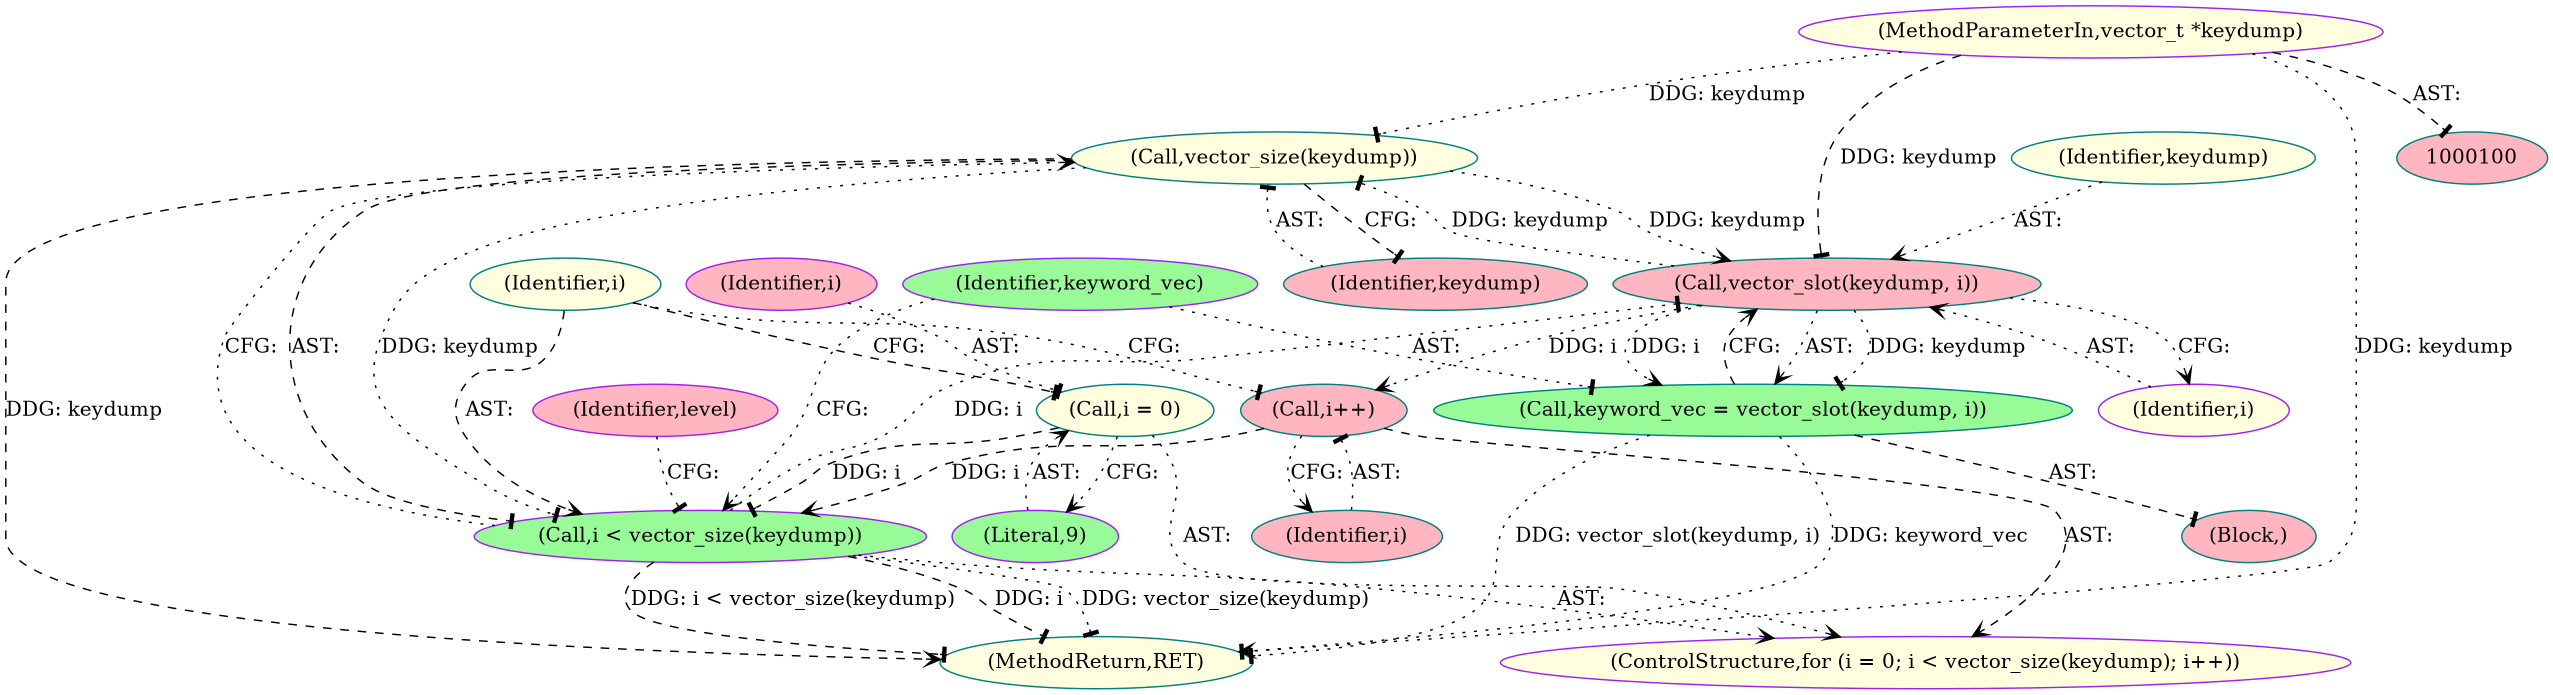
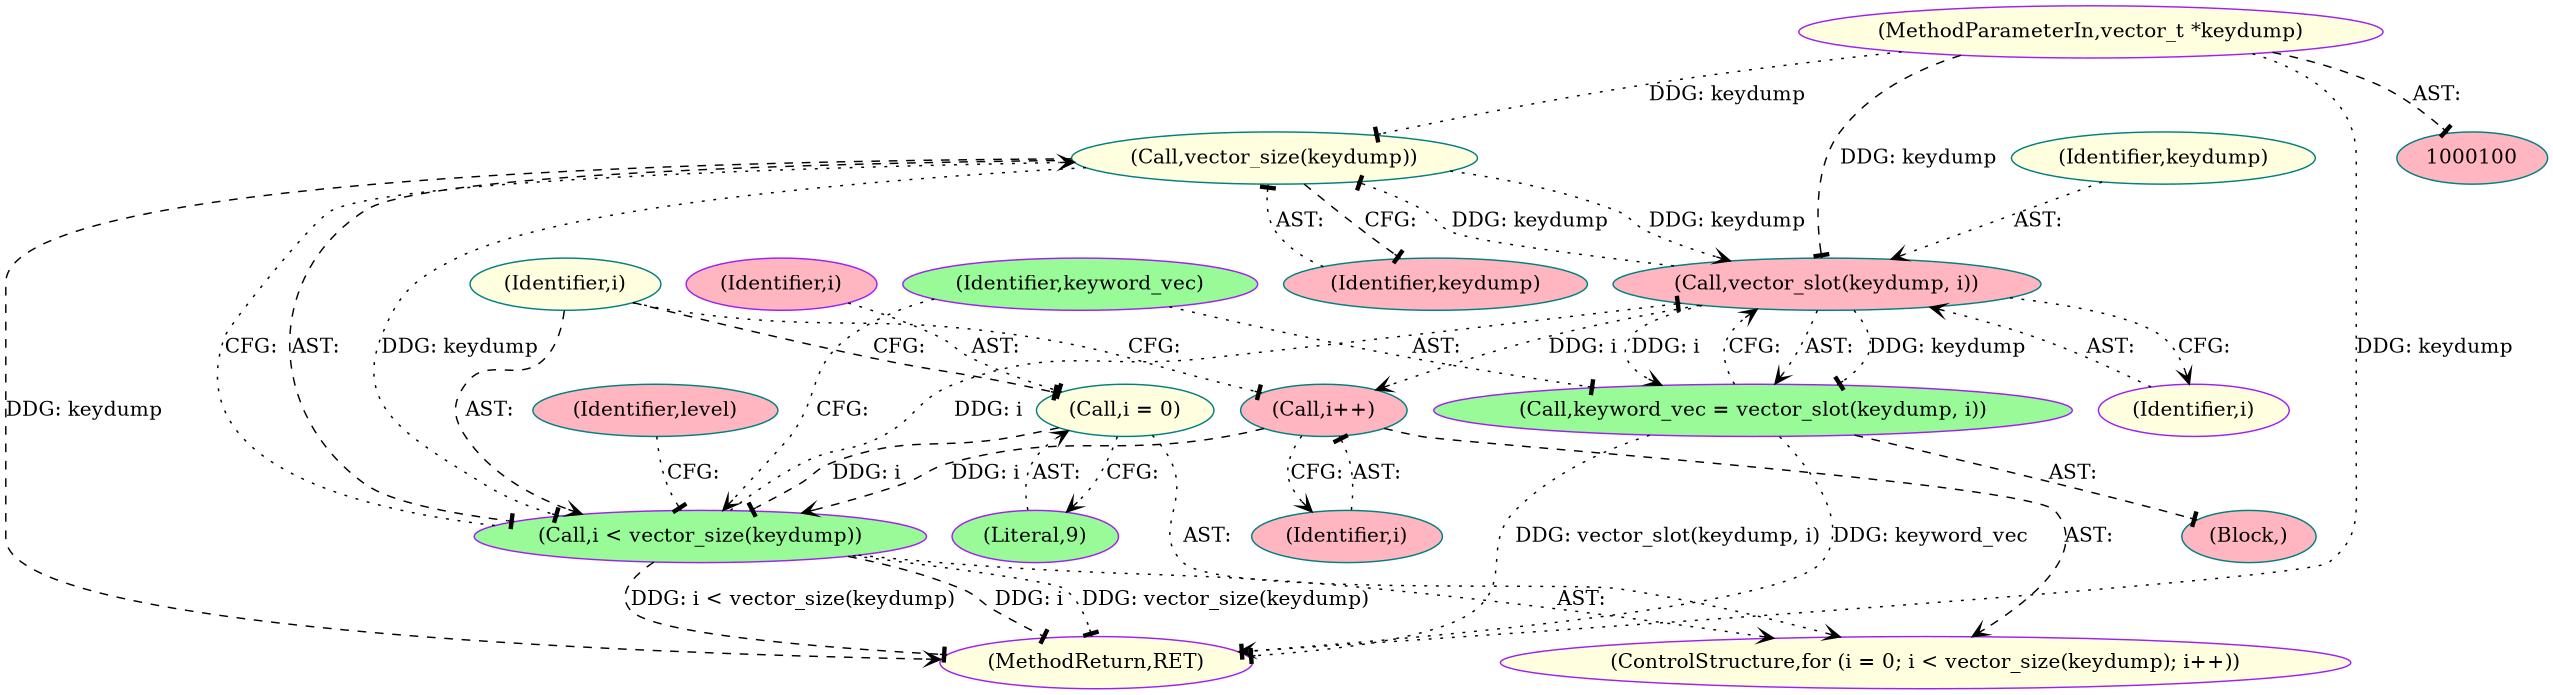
edge "(Call,keyword_vec = vector_slot(keydump, i))" -> "(Call,vector_slot(keydump, i))": style dashed -> dotted
node "(Identifier,level)": color purple -> teal
node "(Call,keyword_vec = vector_slot(keydump, i))": color teal -> purple
node "(MethodReturn,RET)": color teal -> purple
